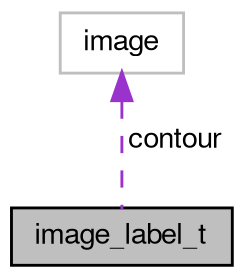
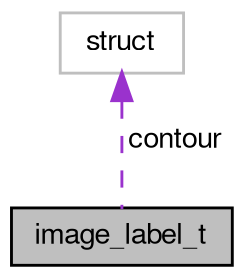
node "image": label "image" -> "struct"
